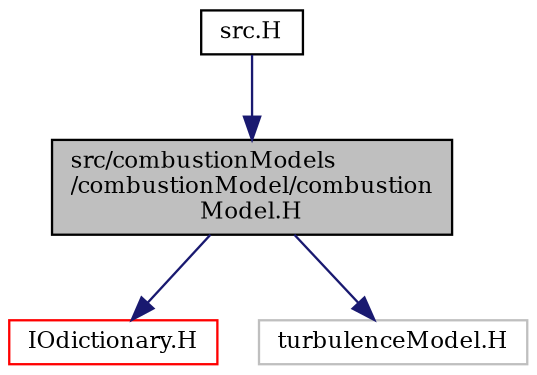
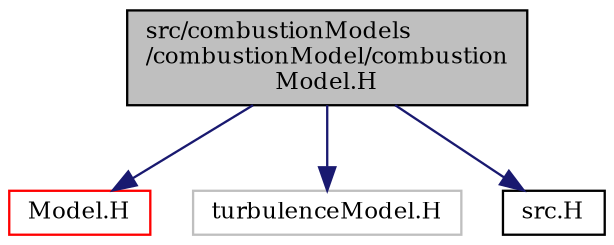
edge "src.H" -> "src/combustionModels /combustionModel/combustion Model.H": reversed
node "IOdictionary.H": label "IOdictionary.H" -> "Model.H"
